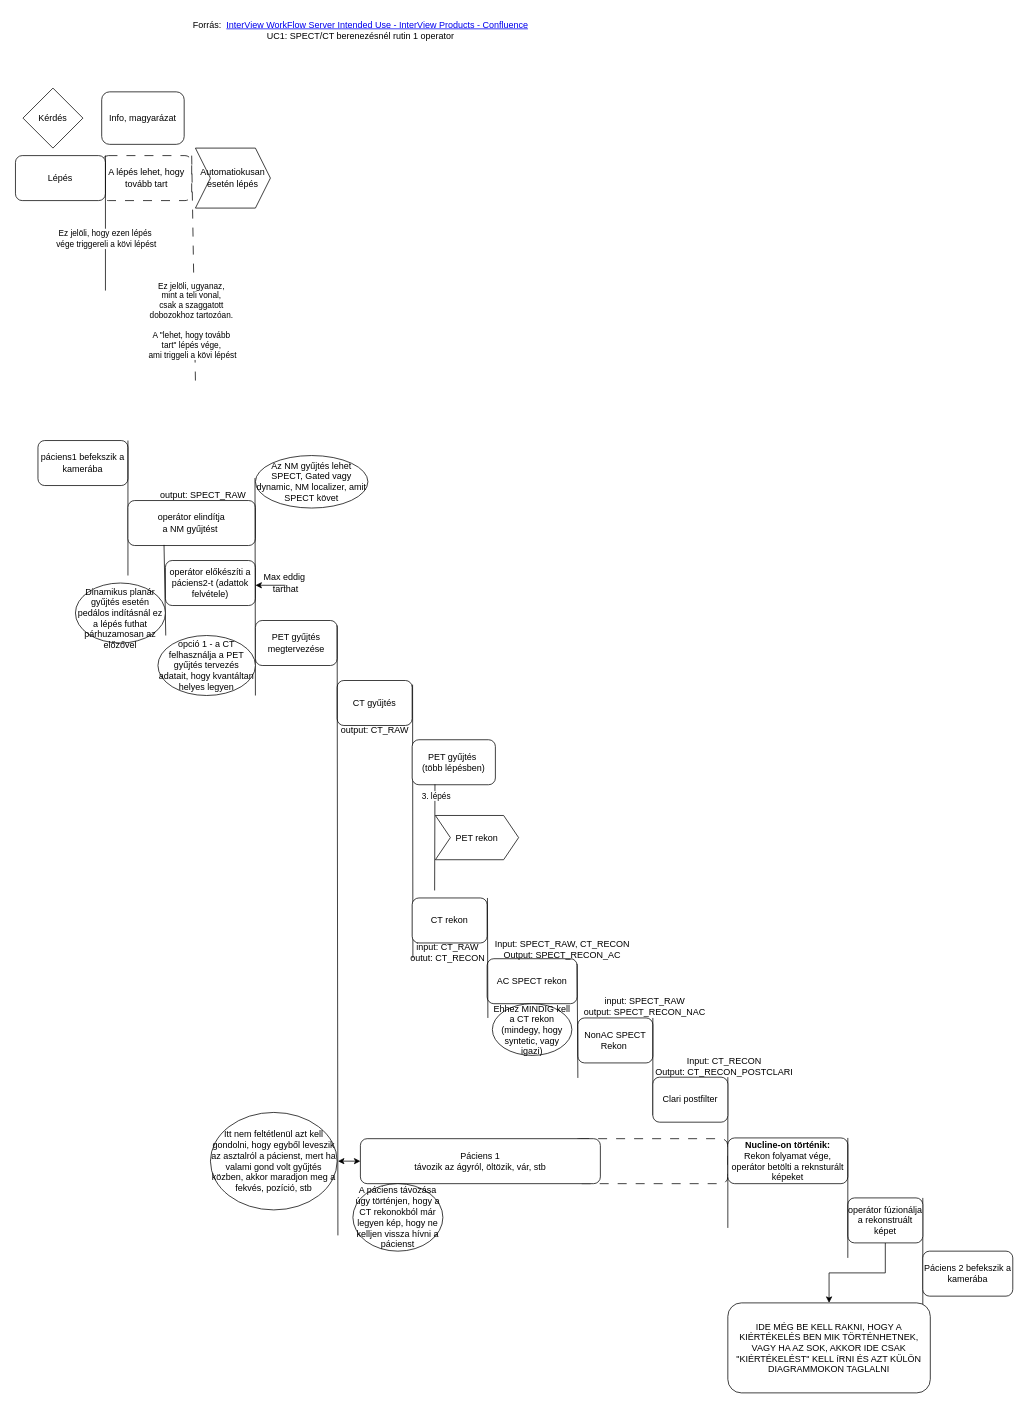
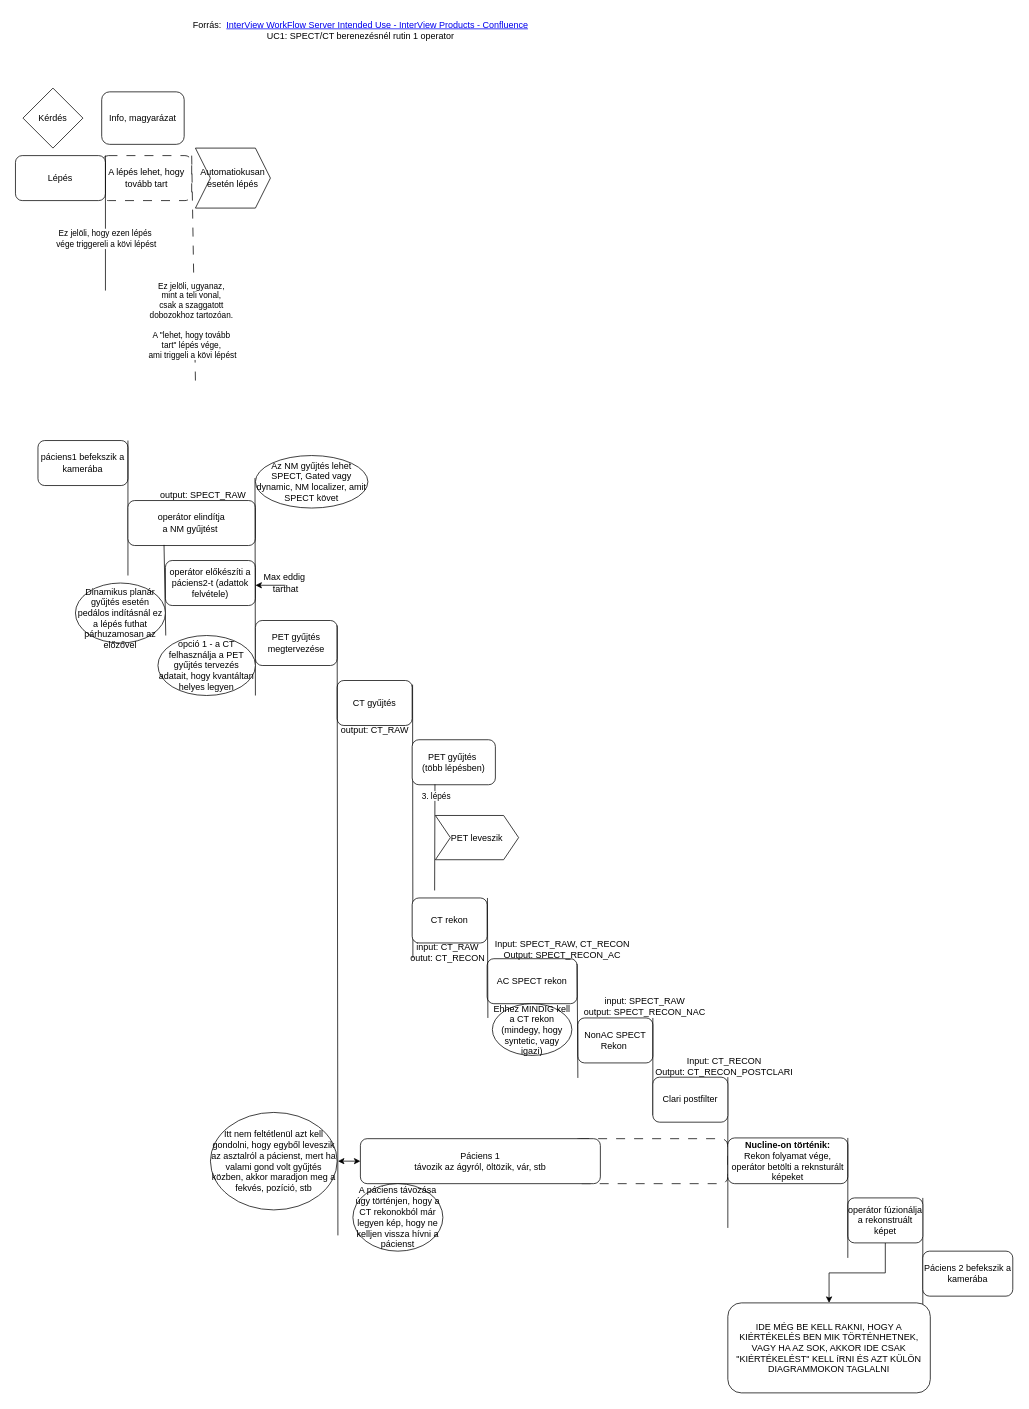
node "PET rekon": label "PET rekon" -> "PET leveszik"
